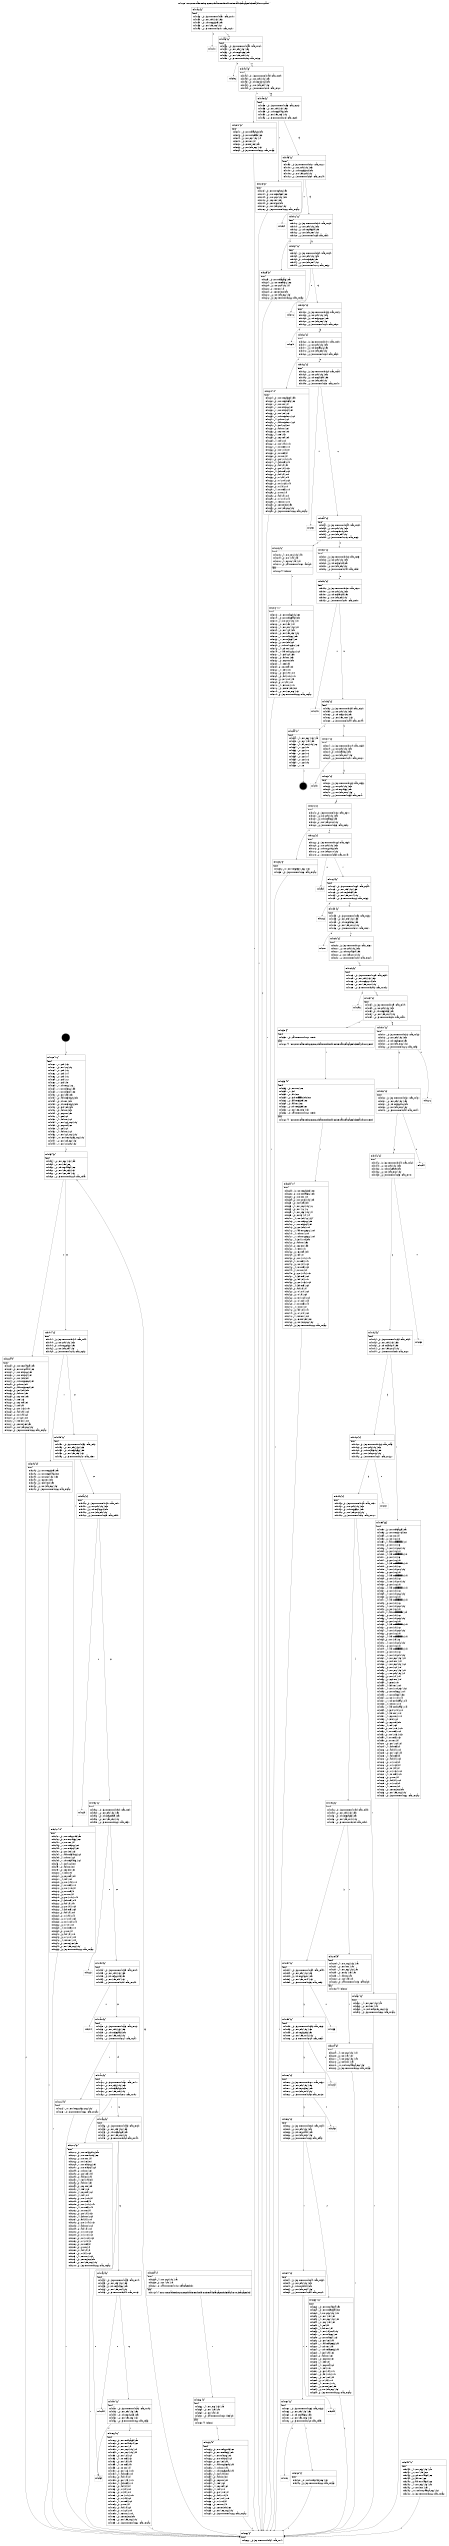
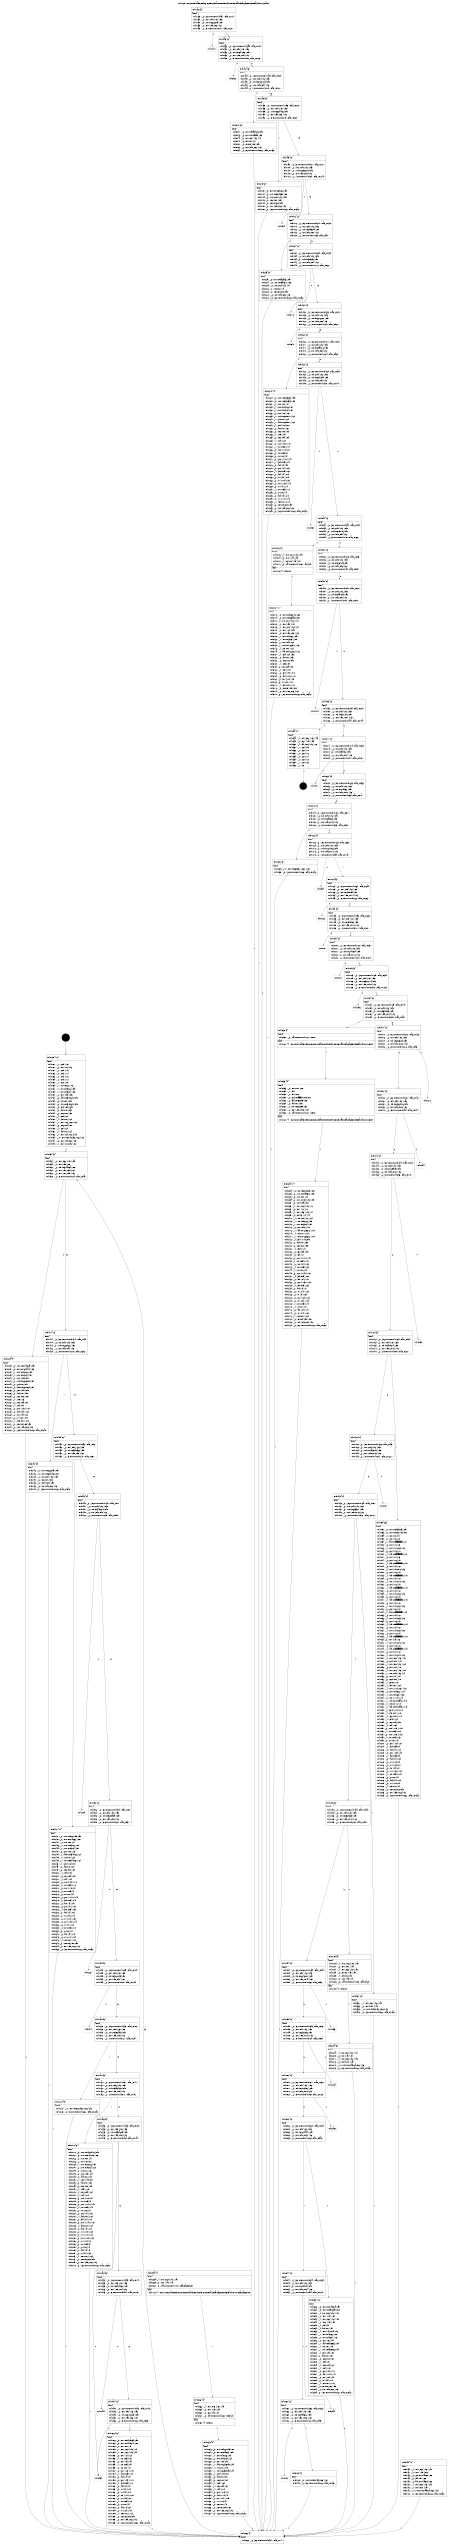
node "0x402b04": added
